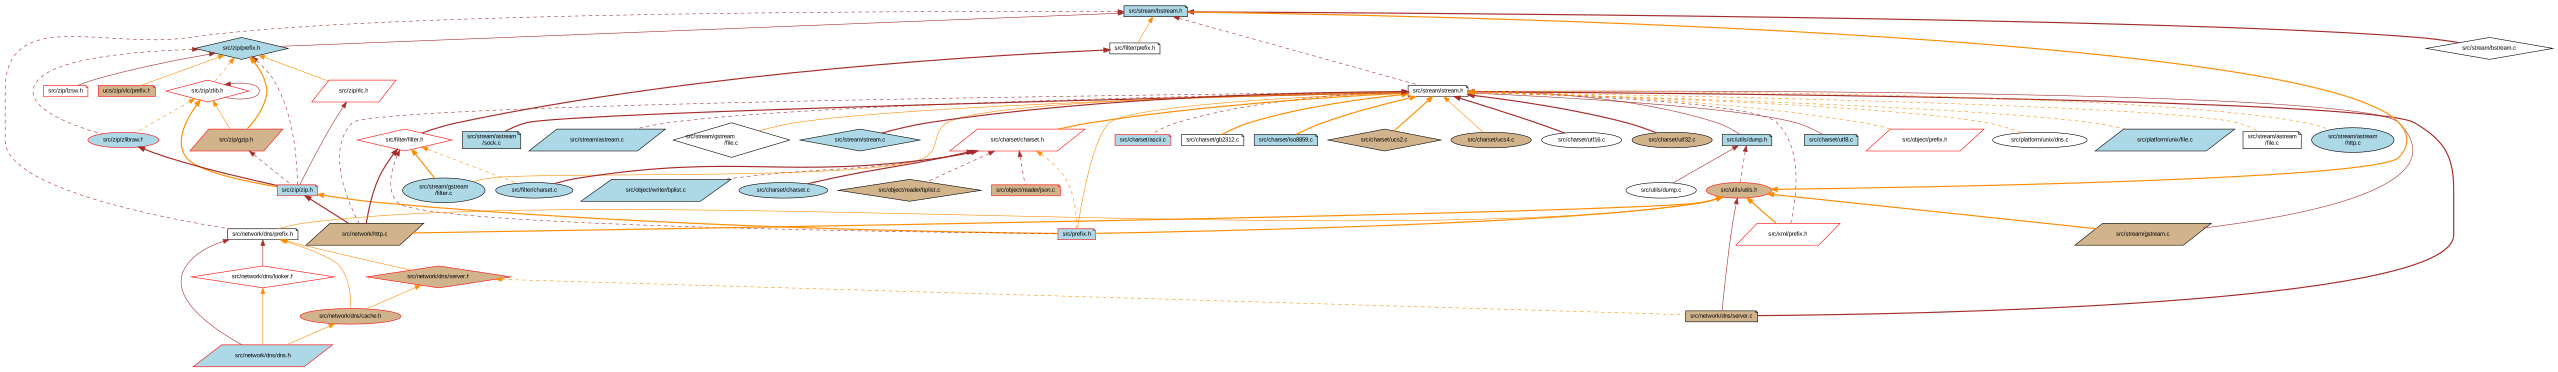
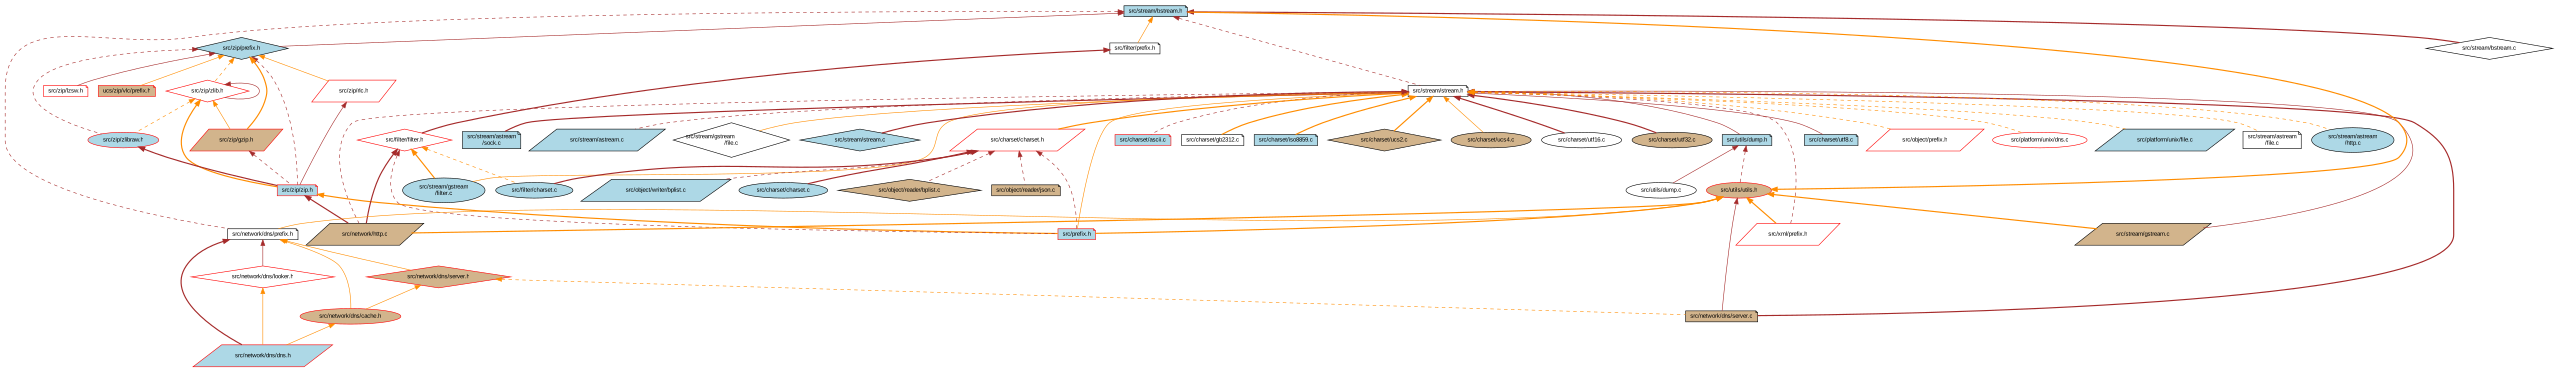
node "src/platform/unix/dns.c": color black -> red
edge "src/prefix.h" -> "src/charset/charset.h": color darkorange -> brown
node "src/object/reader/json.c": color red -> black
edge "src/network/dns/dns.h" -> "src/network/dns/prefix.h": style solid -> bold
